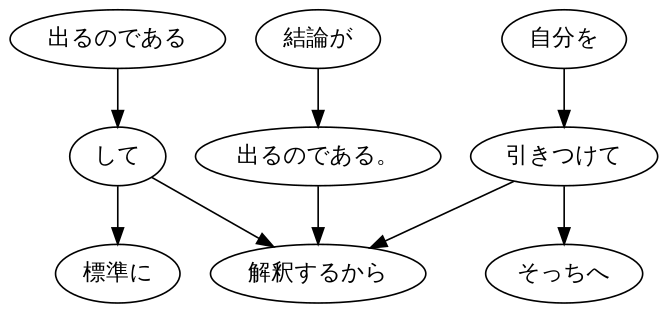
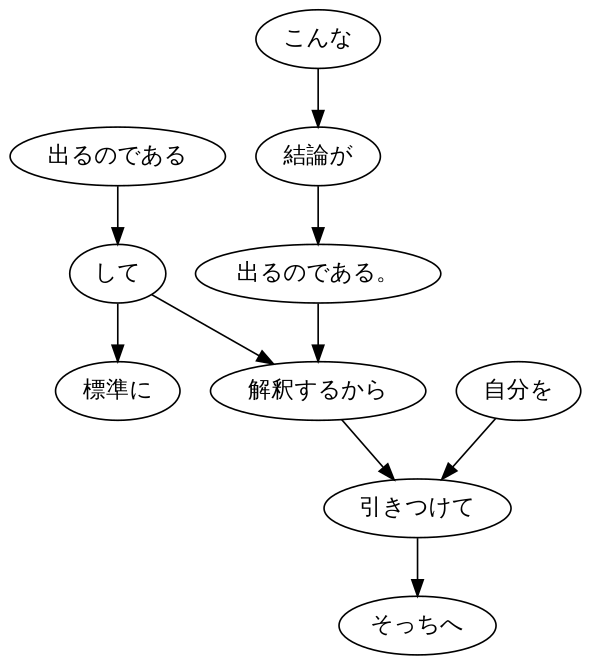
node "こんな": added
edge "引きつけて" -> "解釈するから": reversed
